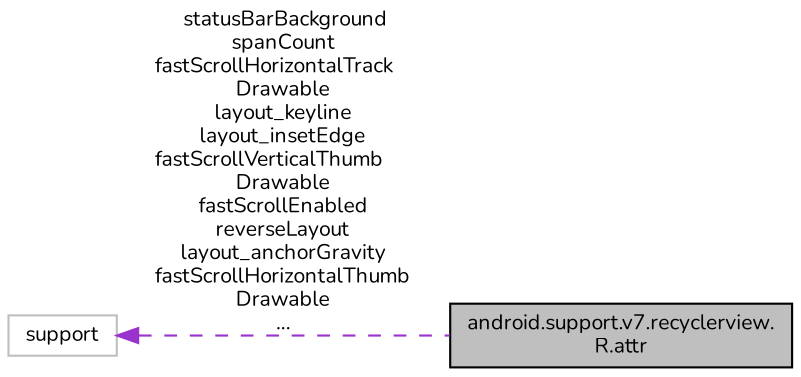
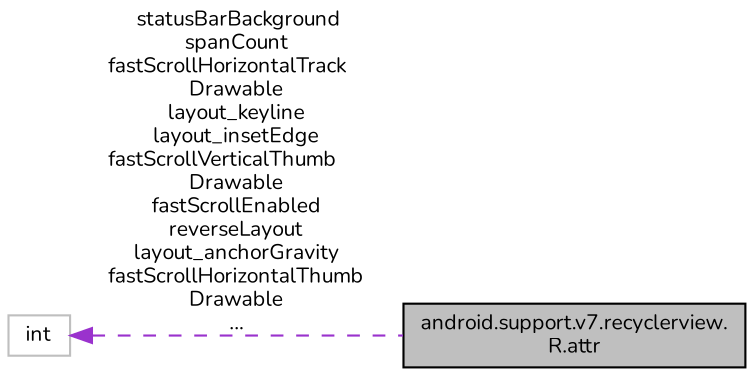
node "support": label "support" -> "int"
